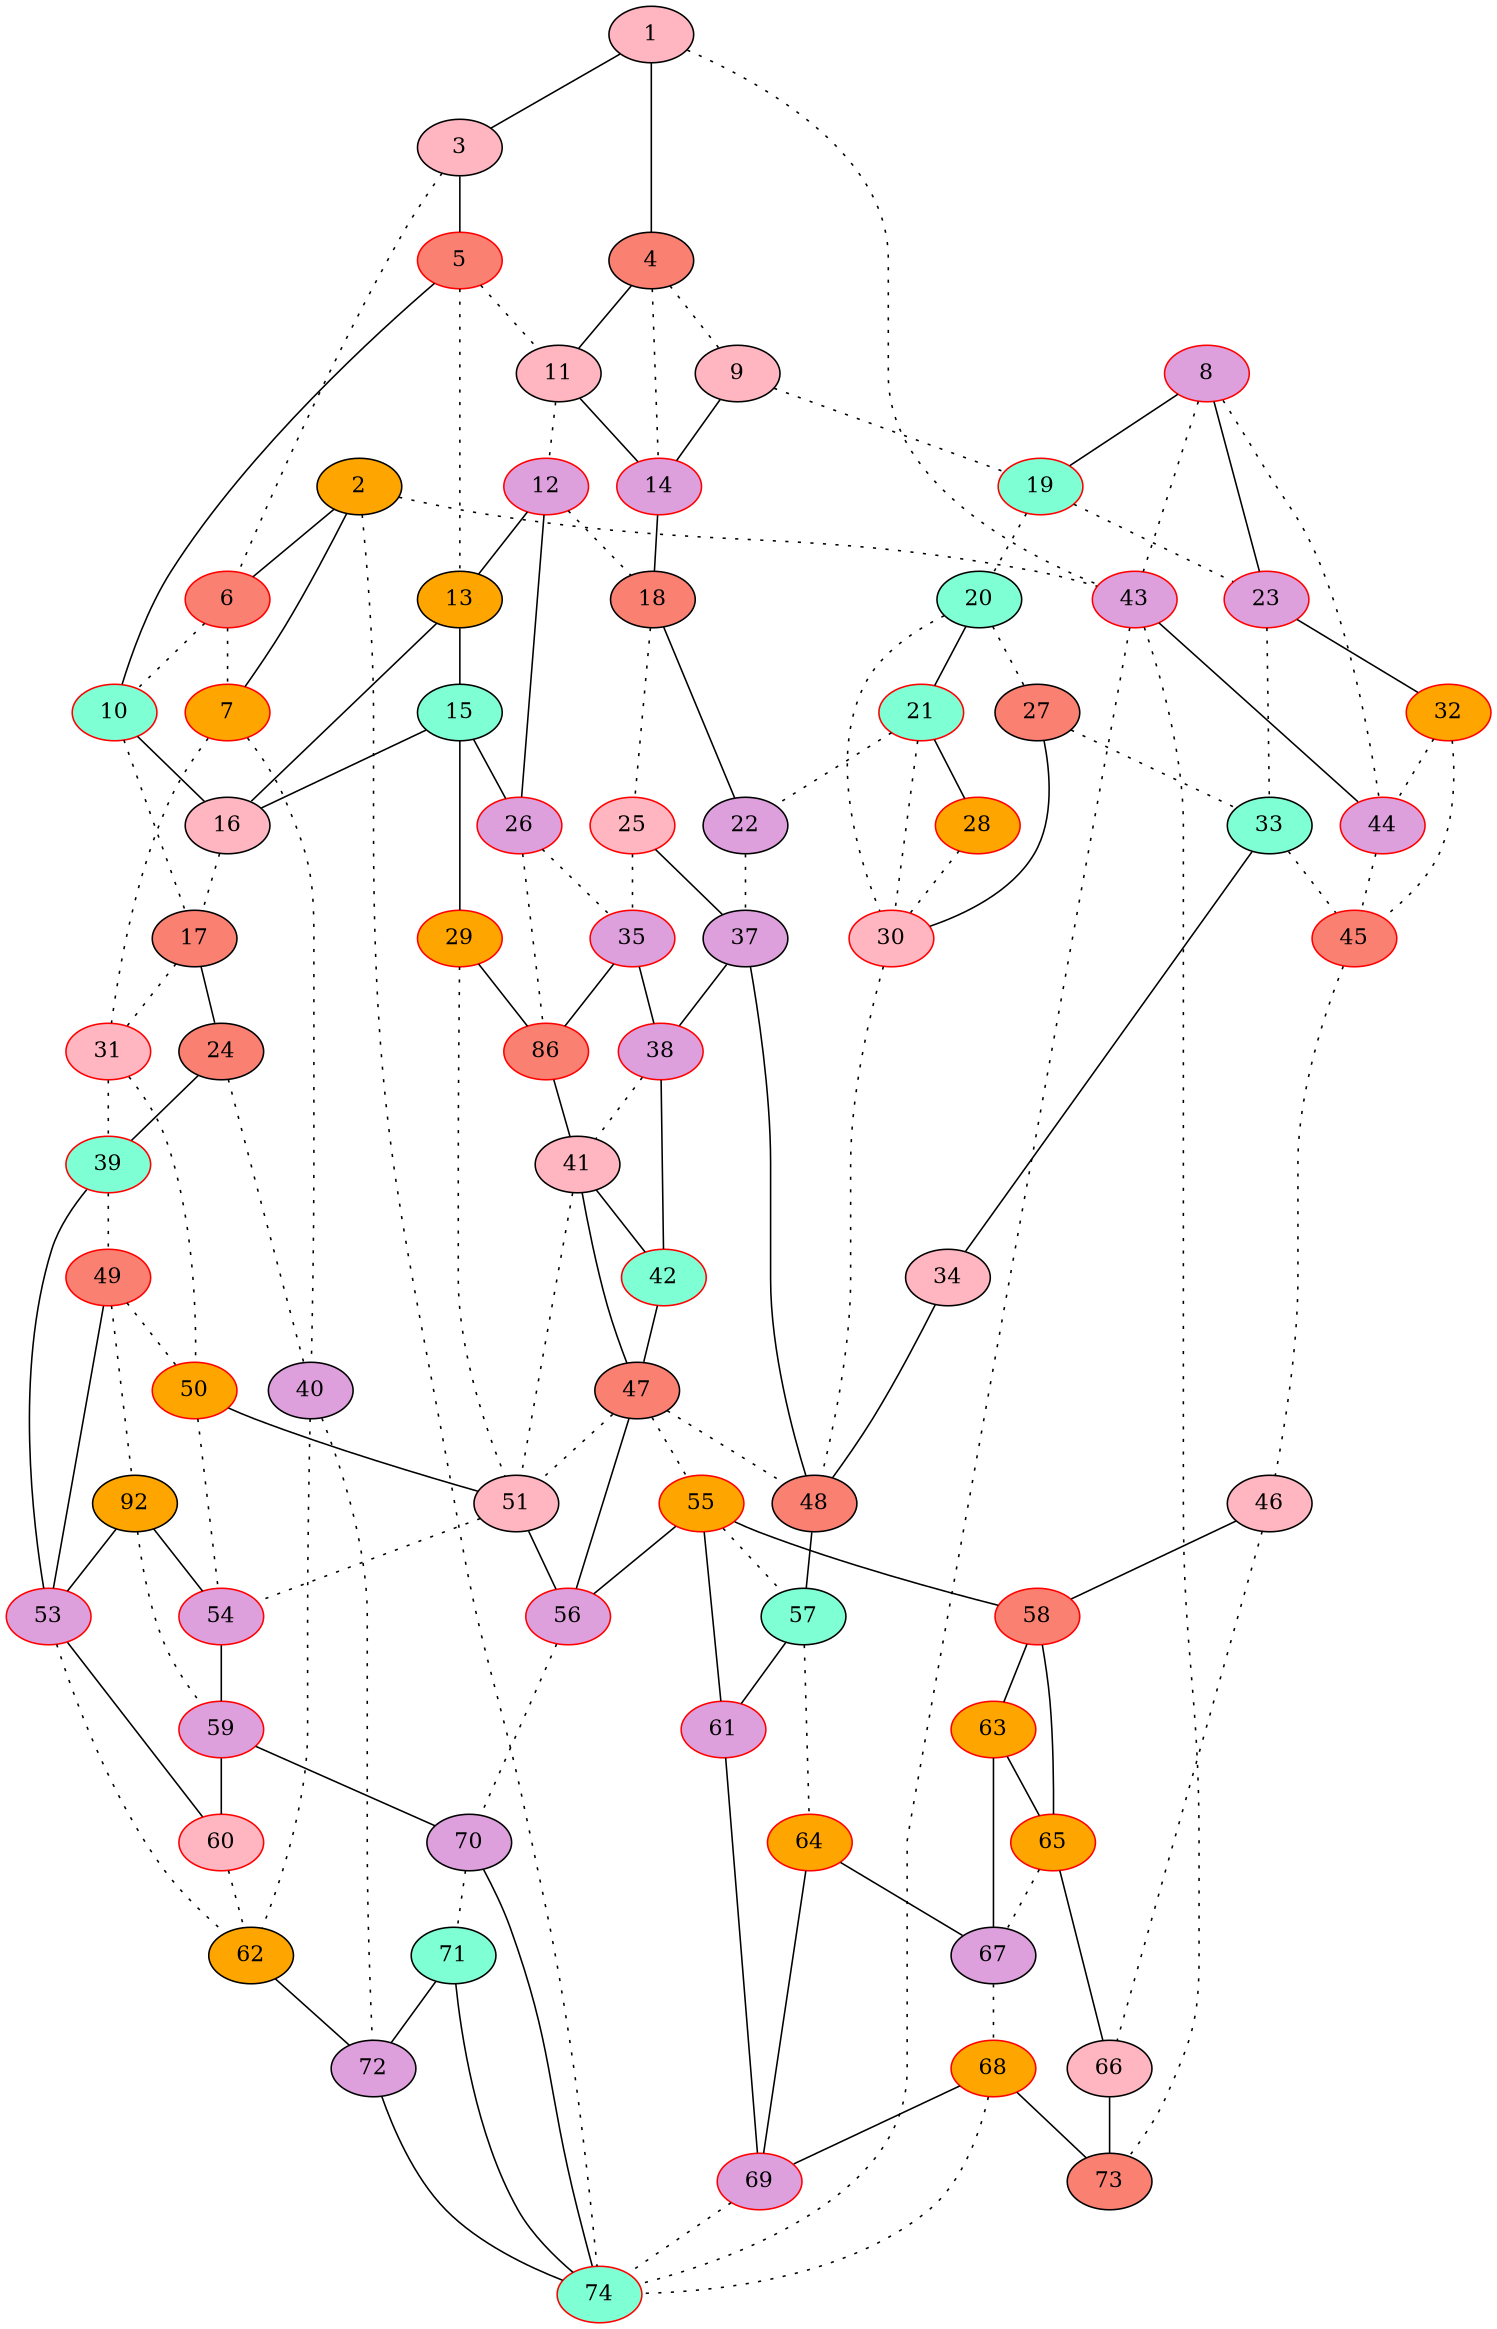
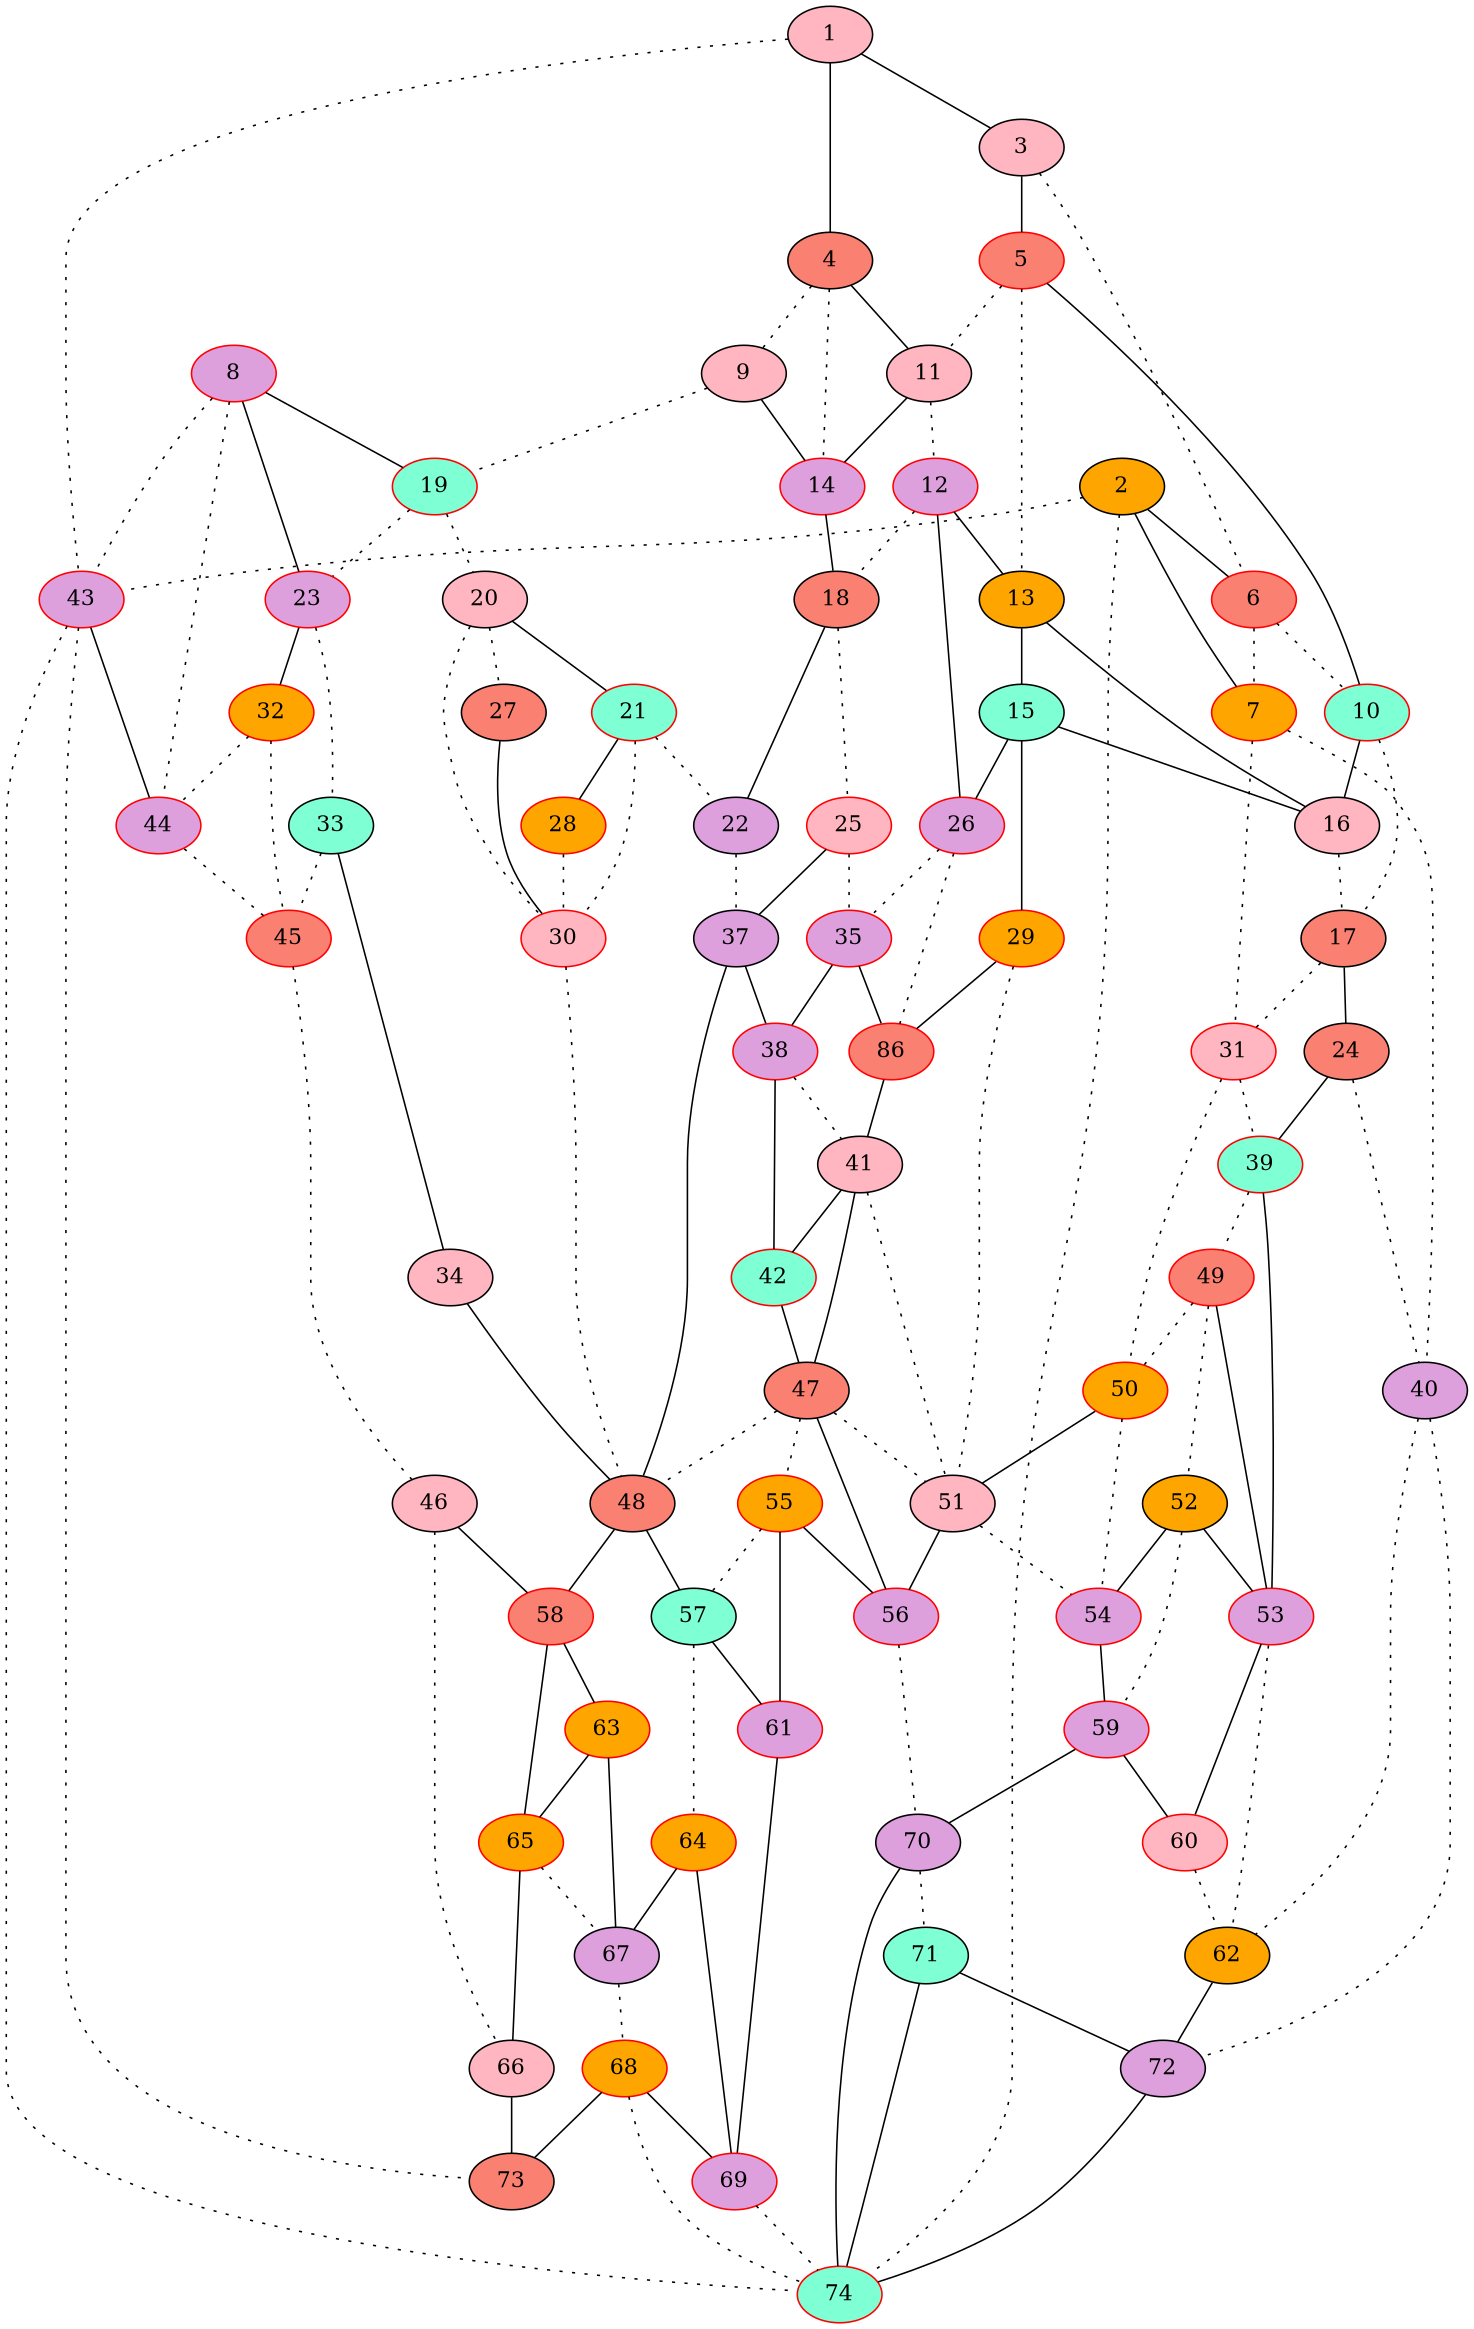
node "20": fillcolor aquamarine -> lightpink
edge "27" -- "33": removed
node "92": label "92" -> "52"
edge "55" -- "58": now "48" -- "58"
